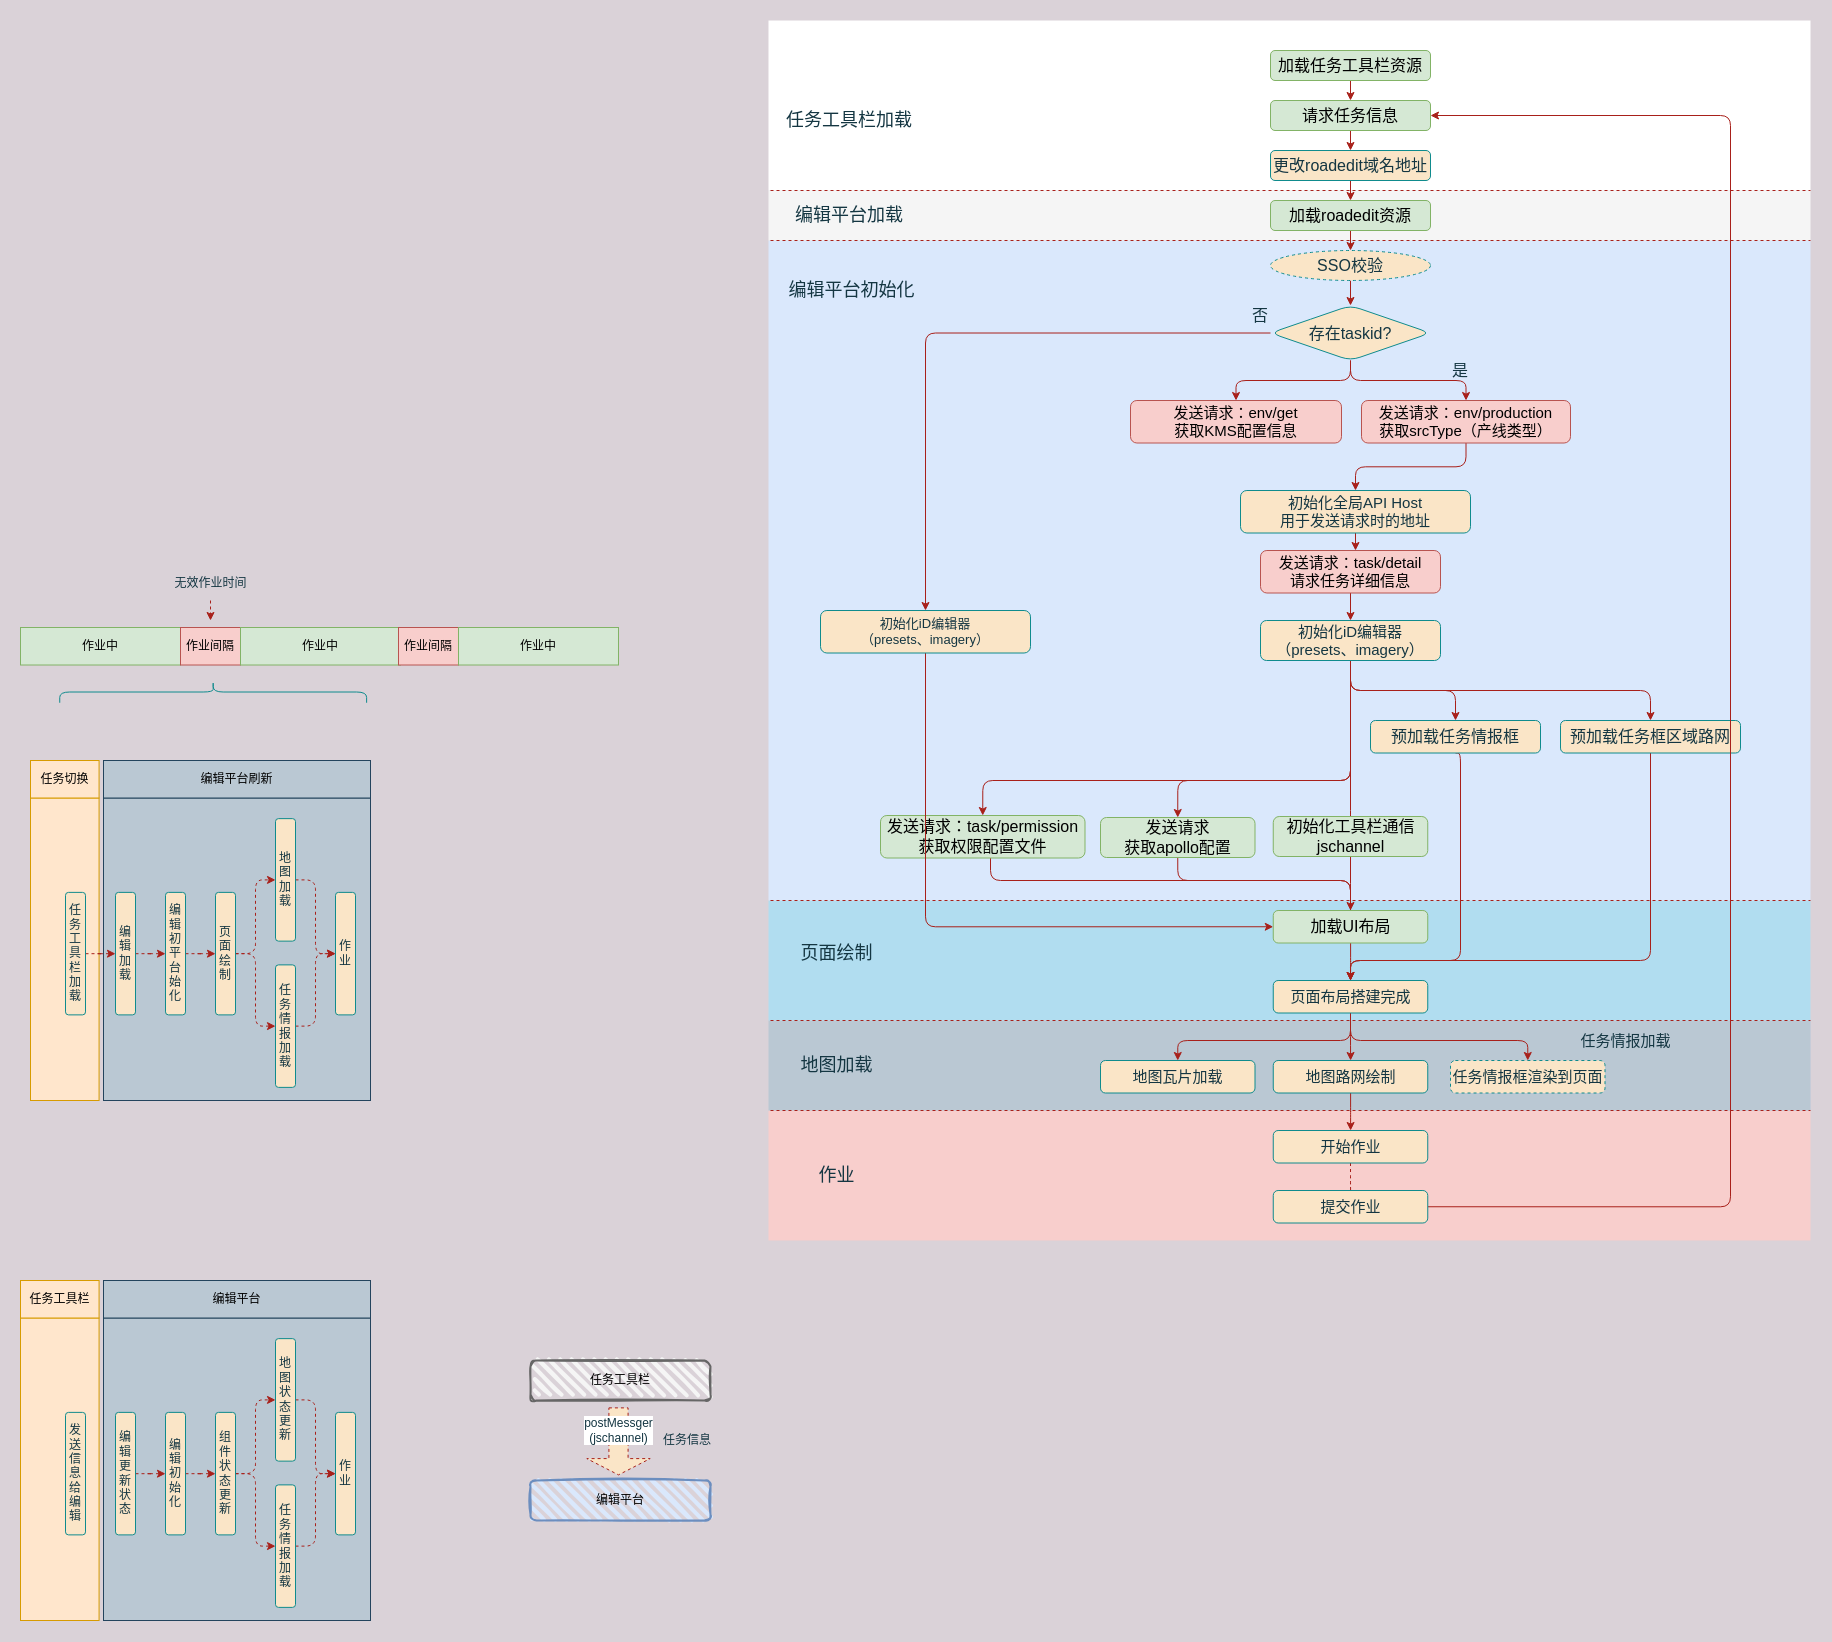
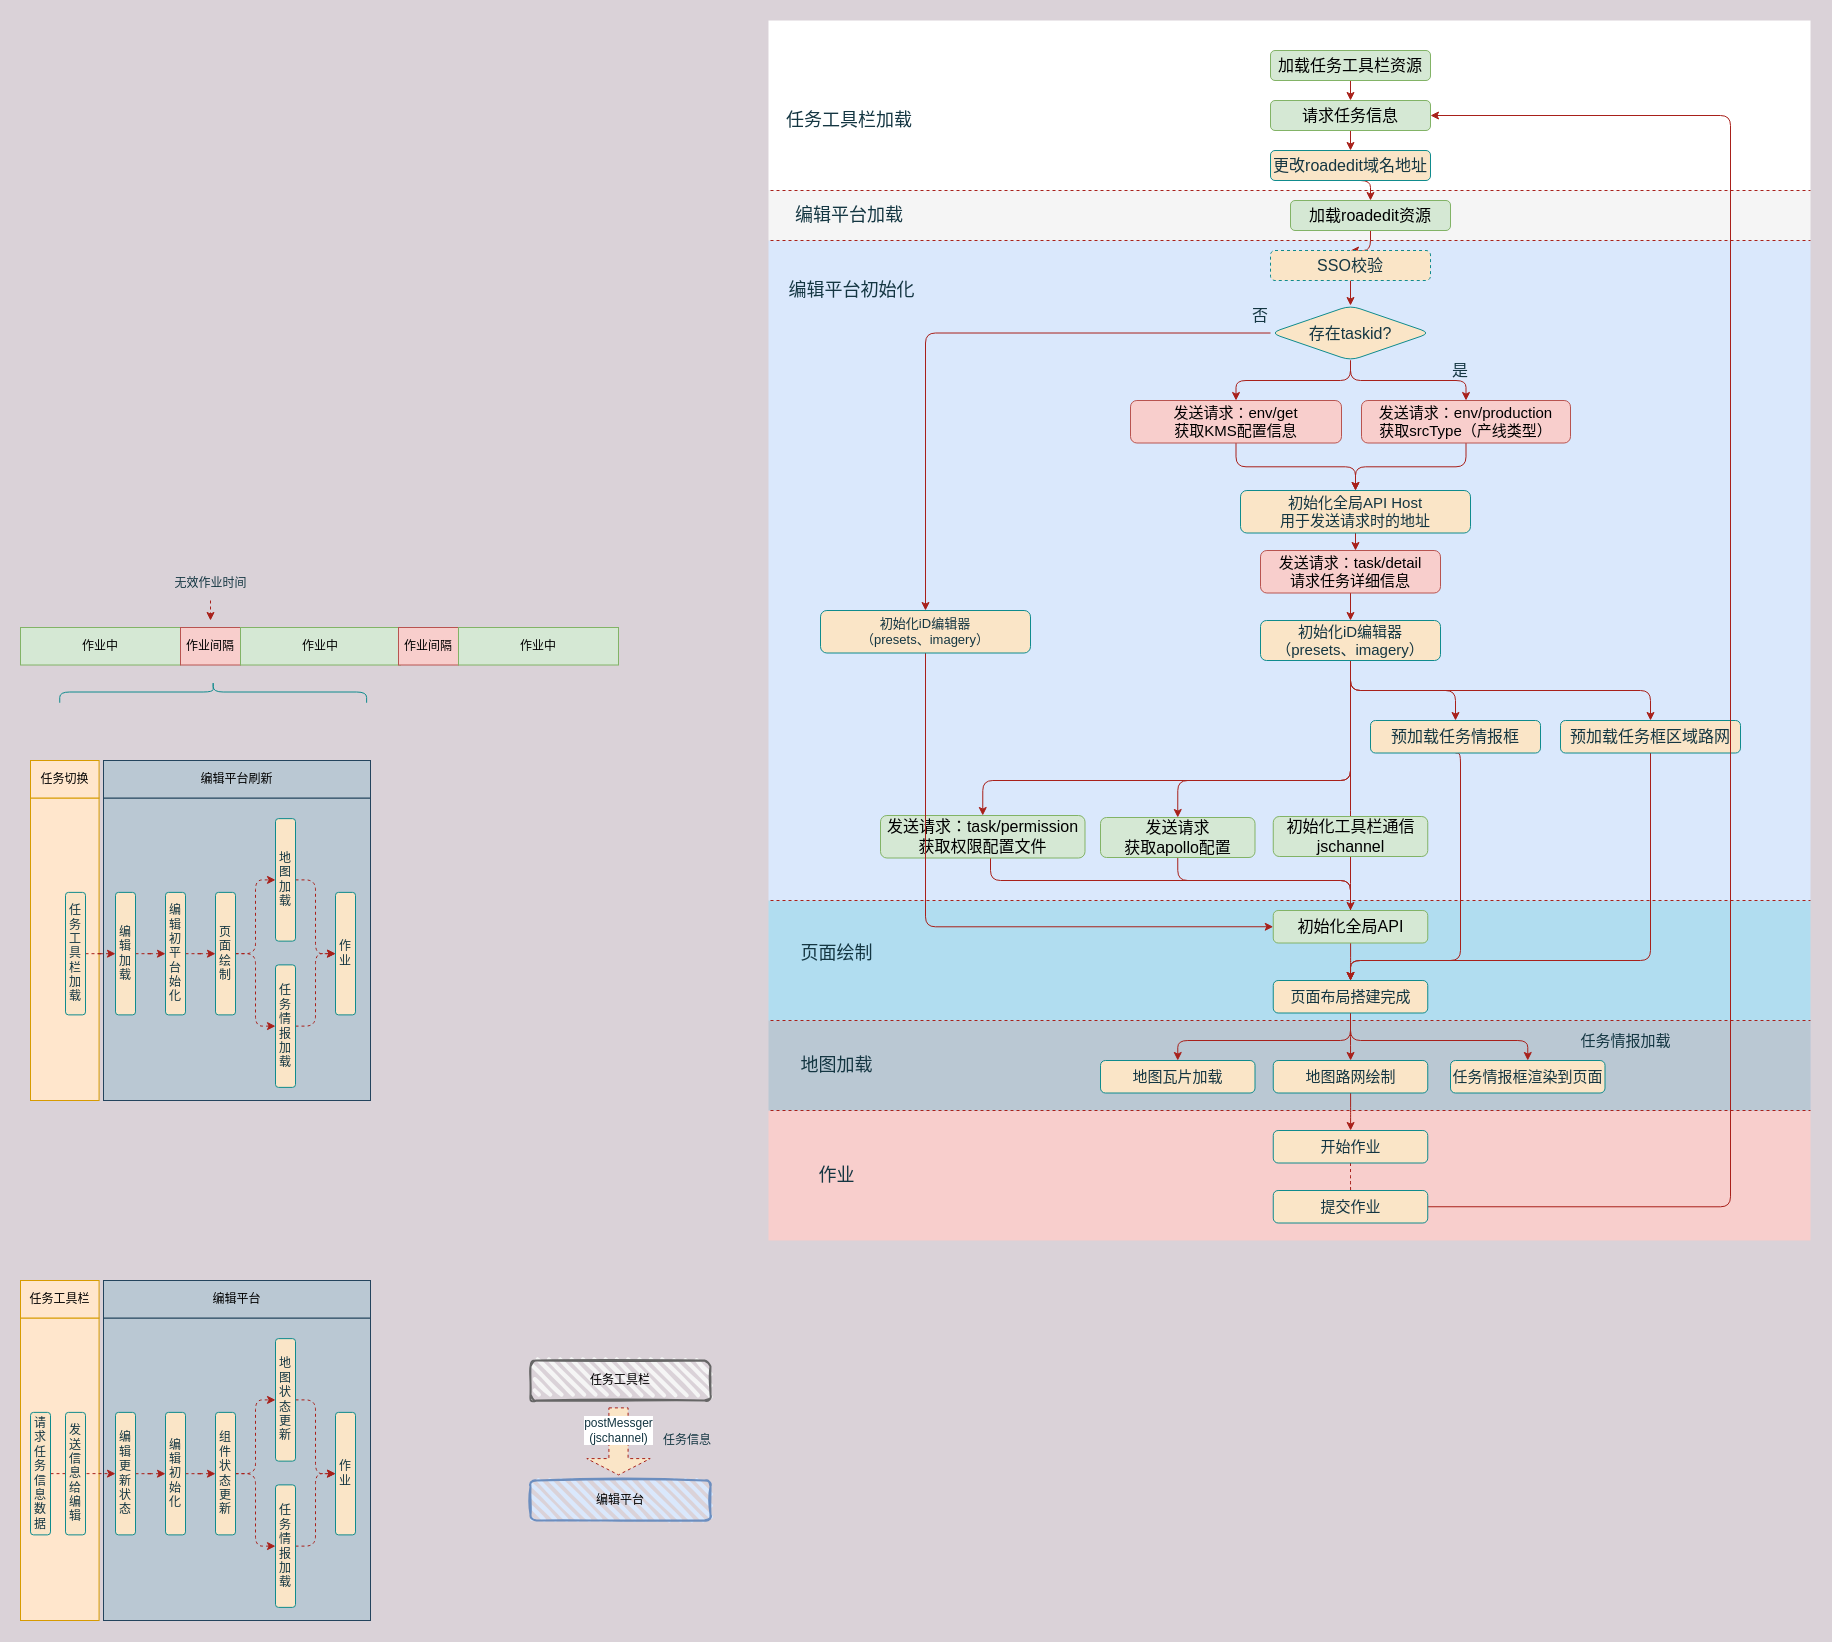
node "加载roadedit资源": moved (1351, 216) -> (1371, 216)
node "SSO校验": shape ellipse -> rounded rectangle
edge "发送请求：env/get获取KMS配置信息" -> "初始化全局API Host用于发送请求时的地址": added
node "加载UI布局": label "加载UI布局" -> "初始化全局API"
node "任务情报框渲染到页面": style dashed -> solid
node "请求任务信息数据": added
edge "请求任务信息数据" -> "编辑更新状态": added
